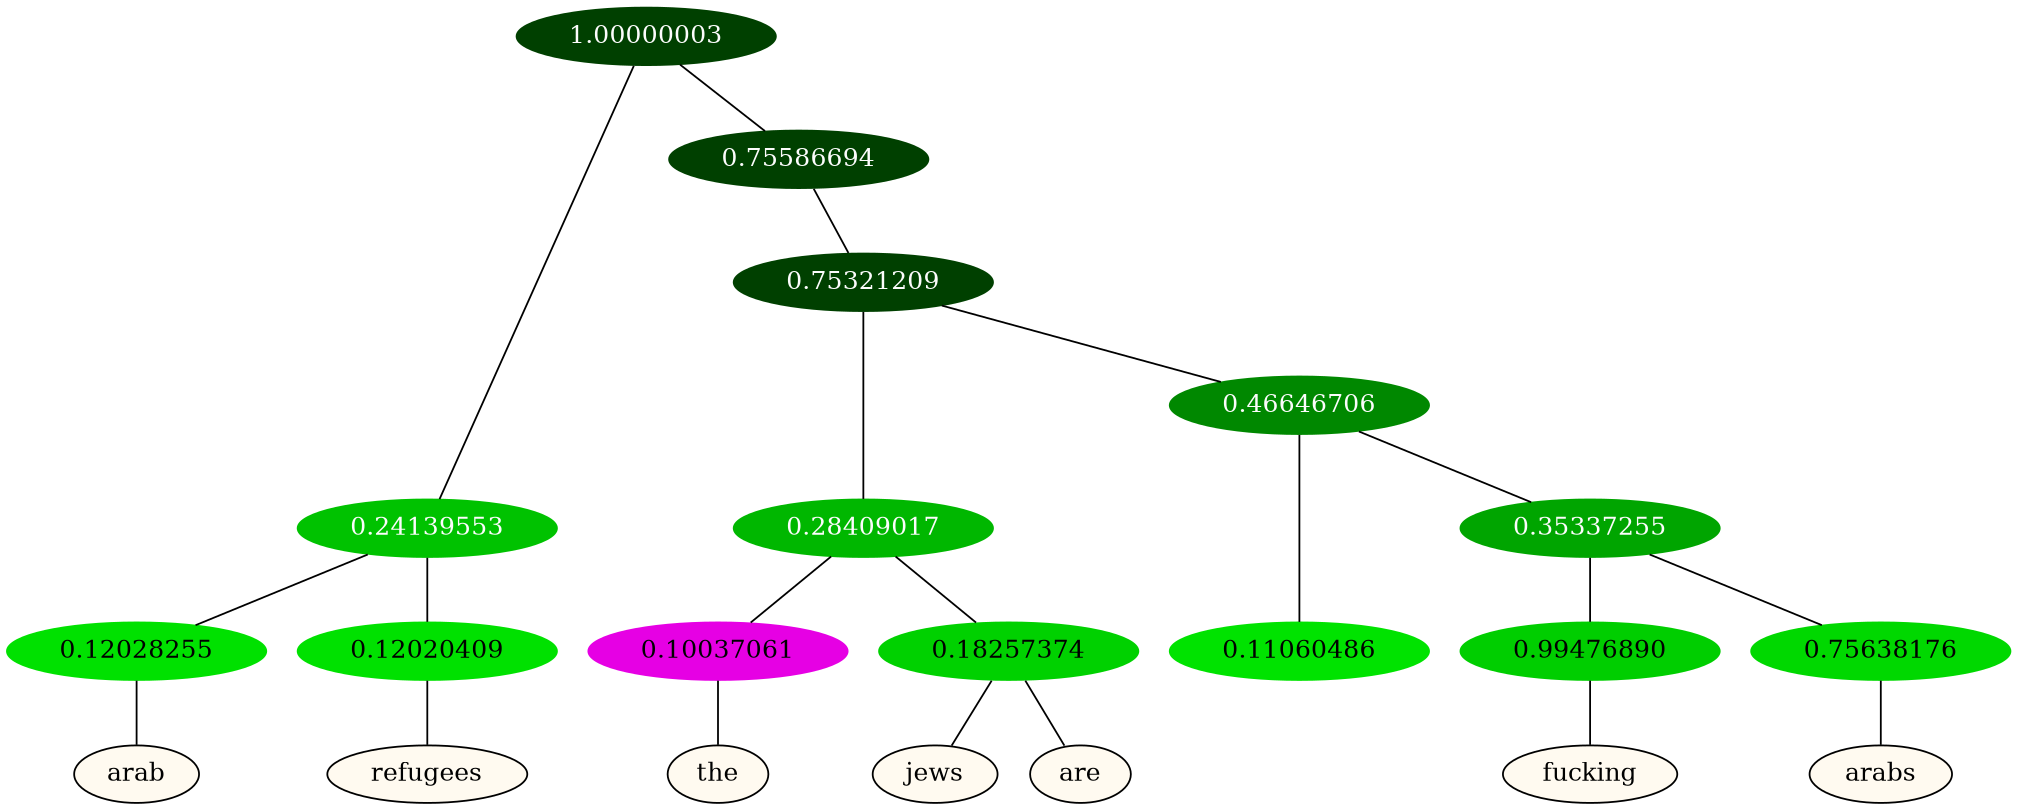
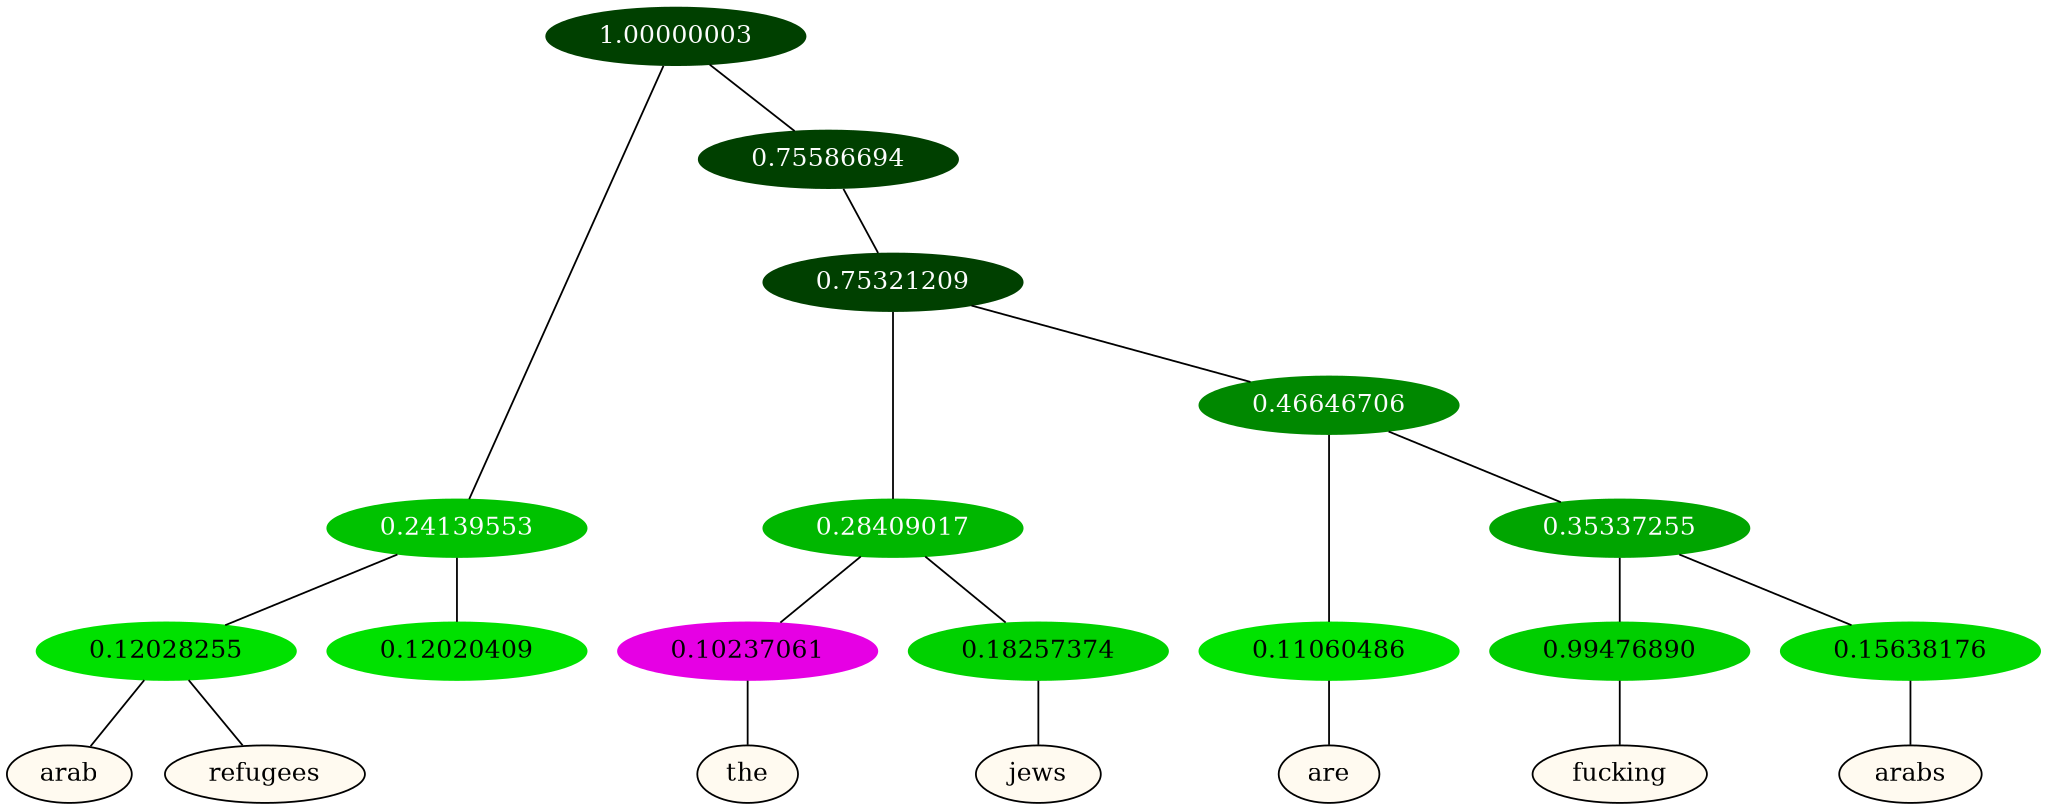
node "0.10037061": label "0.10037061" -> "0.10237061"
node "0.75638176": label "0.75638176" -> "0.15638176"
edge "0.12020409" -- "refugees": now "0.12028255" -- "refugees"
edge "0.18257374" -- "are": now "0.11060486" -- "are"
